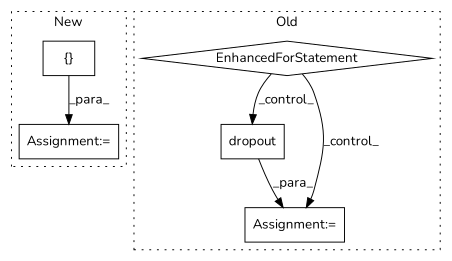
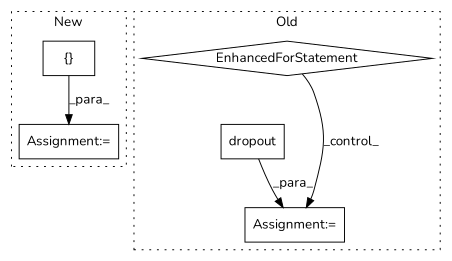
edge "EnhancedForStatement" -> "dropout": removed, label "_control_"
